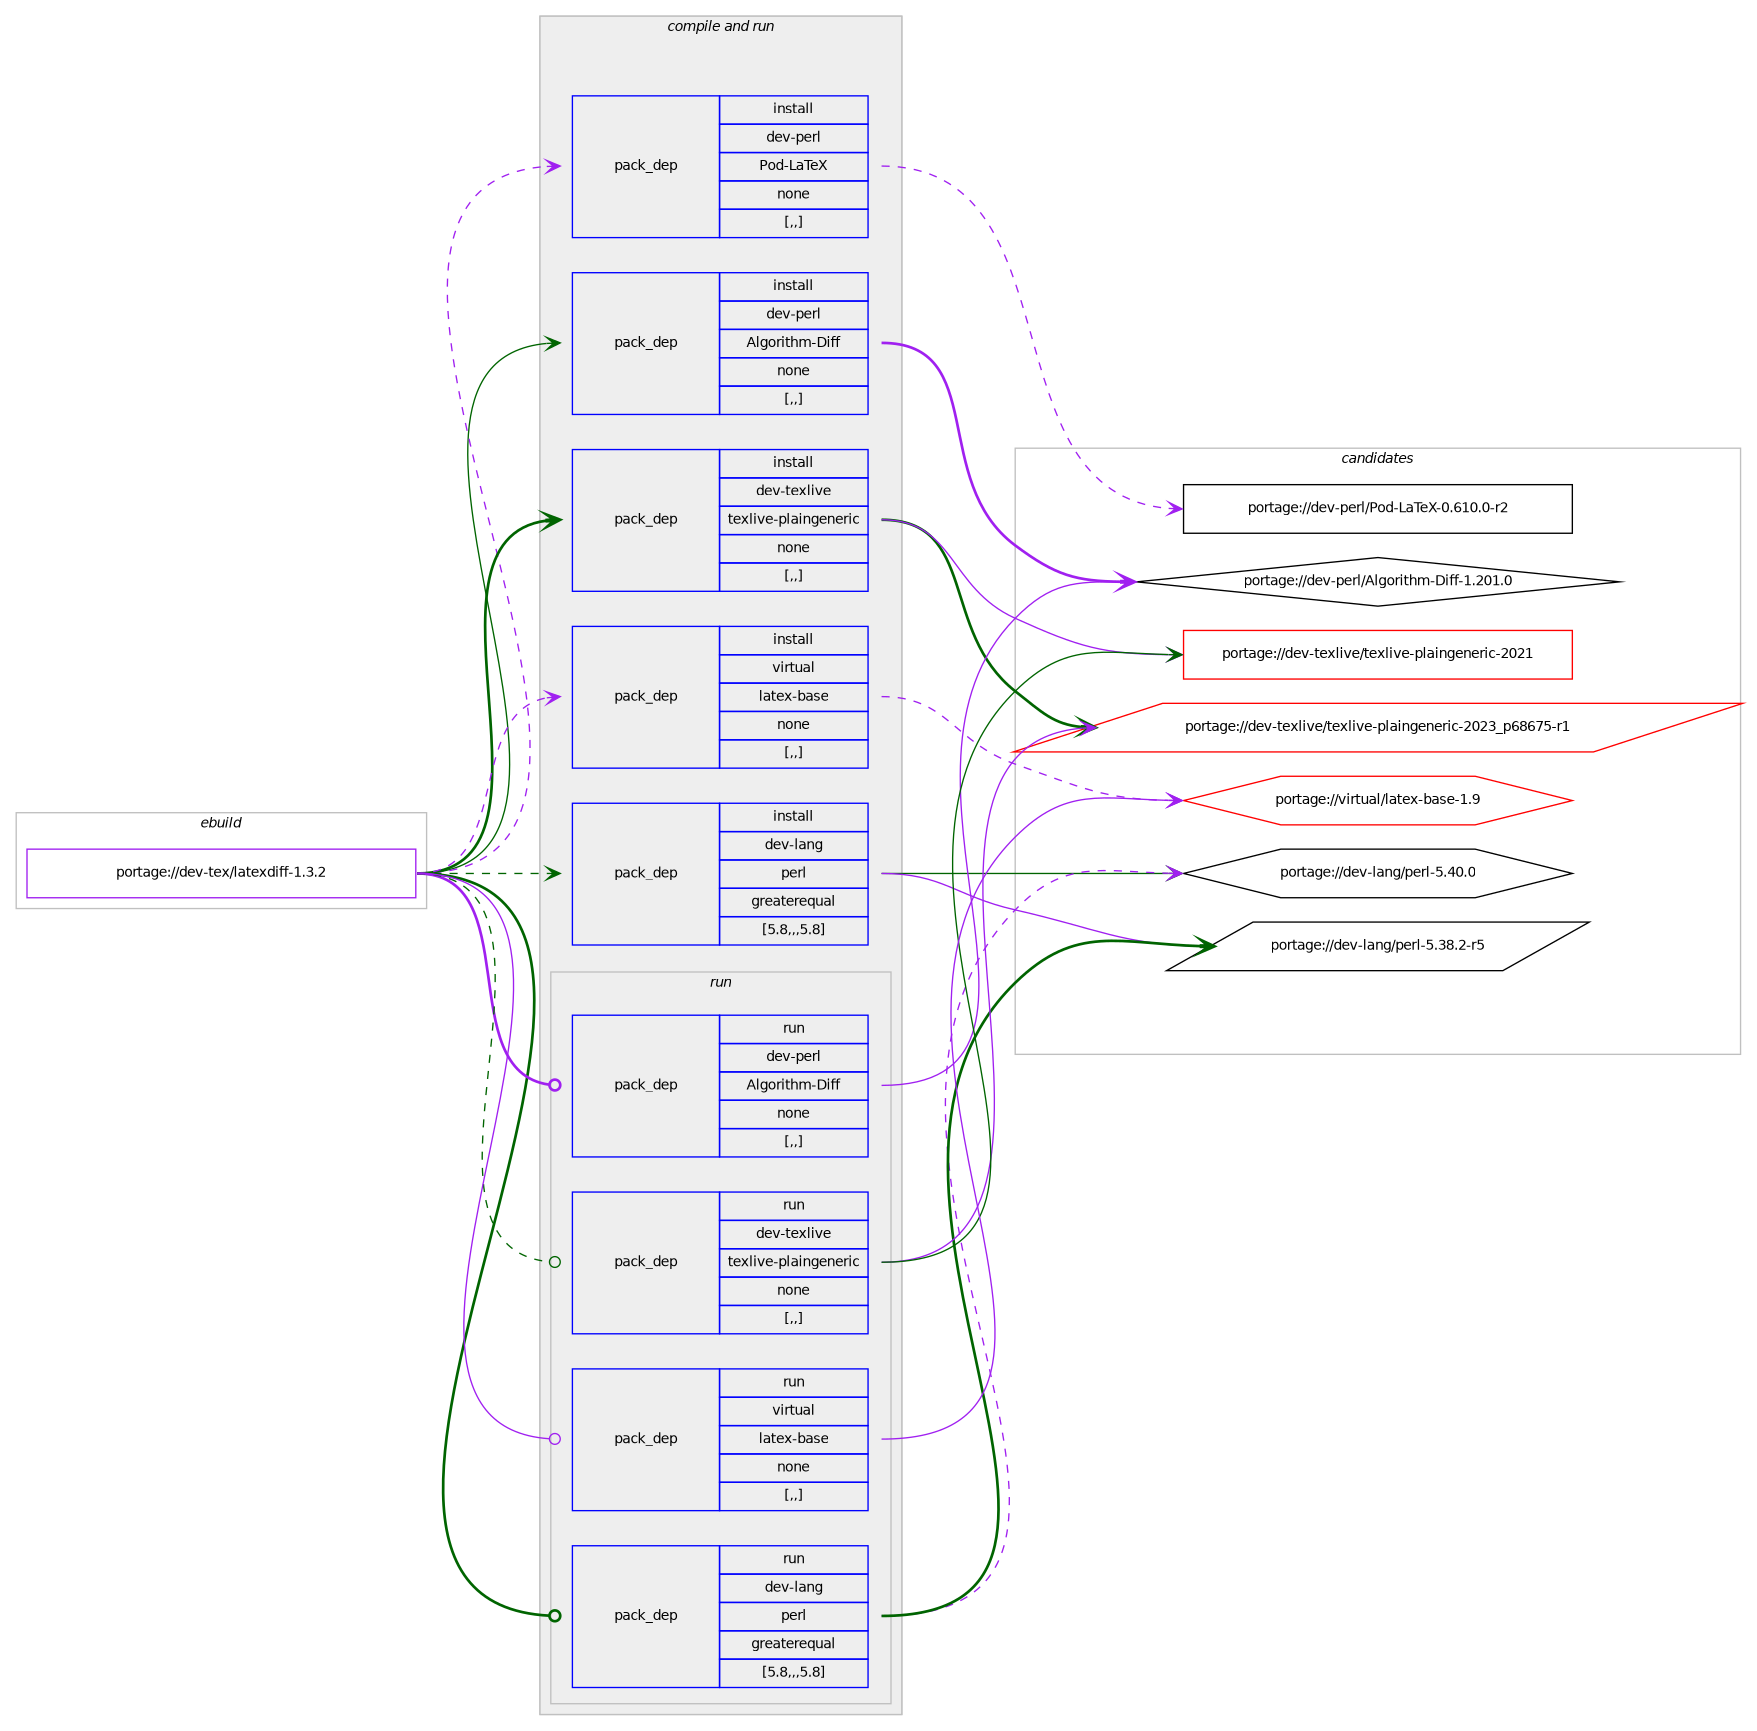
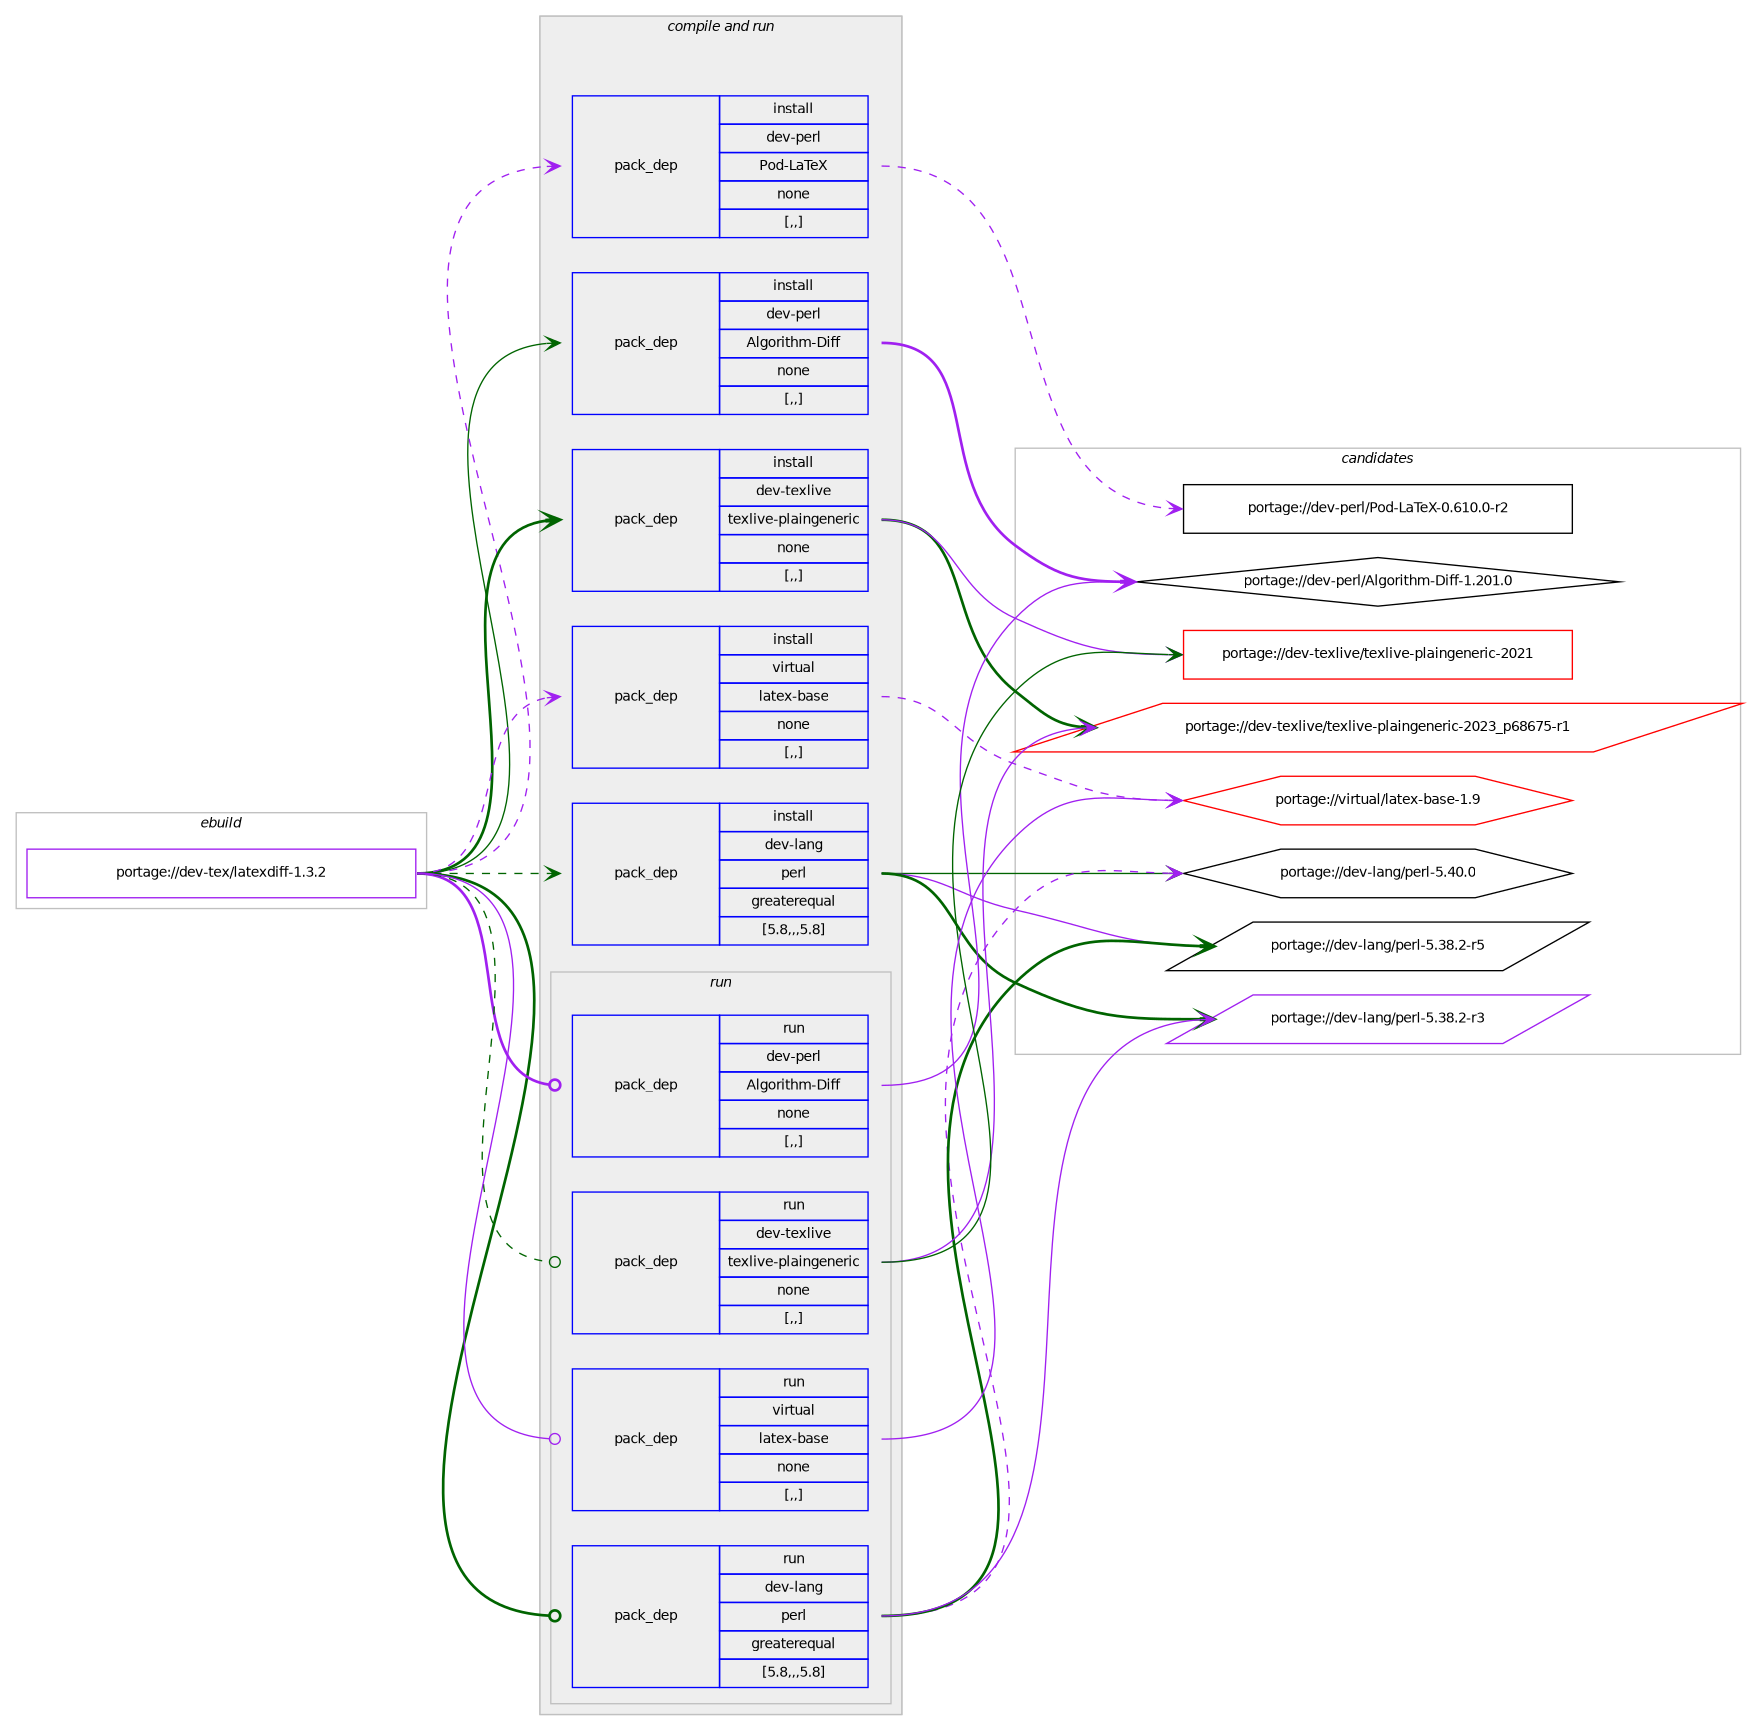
node "portage://dev-lang/perl-5.38.2-r3": added
